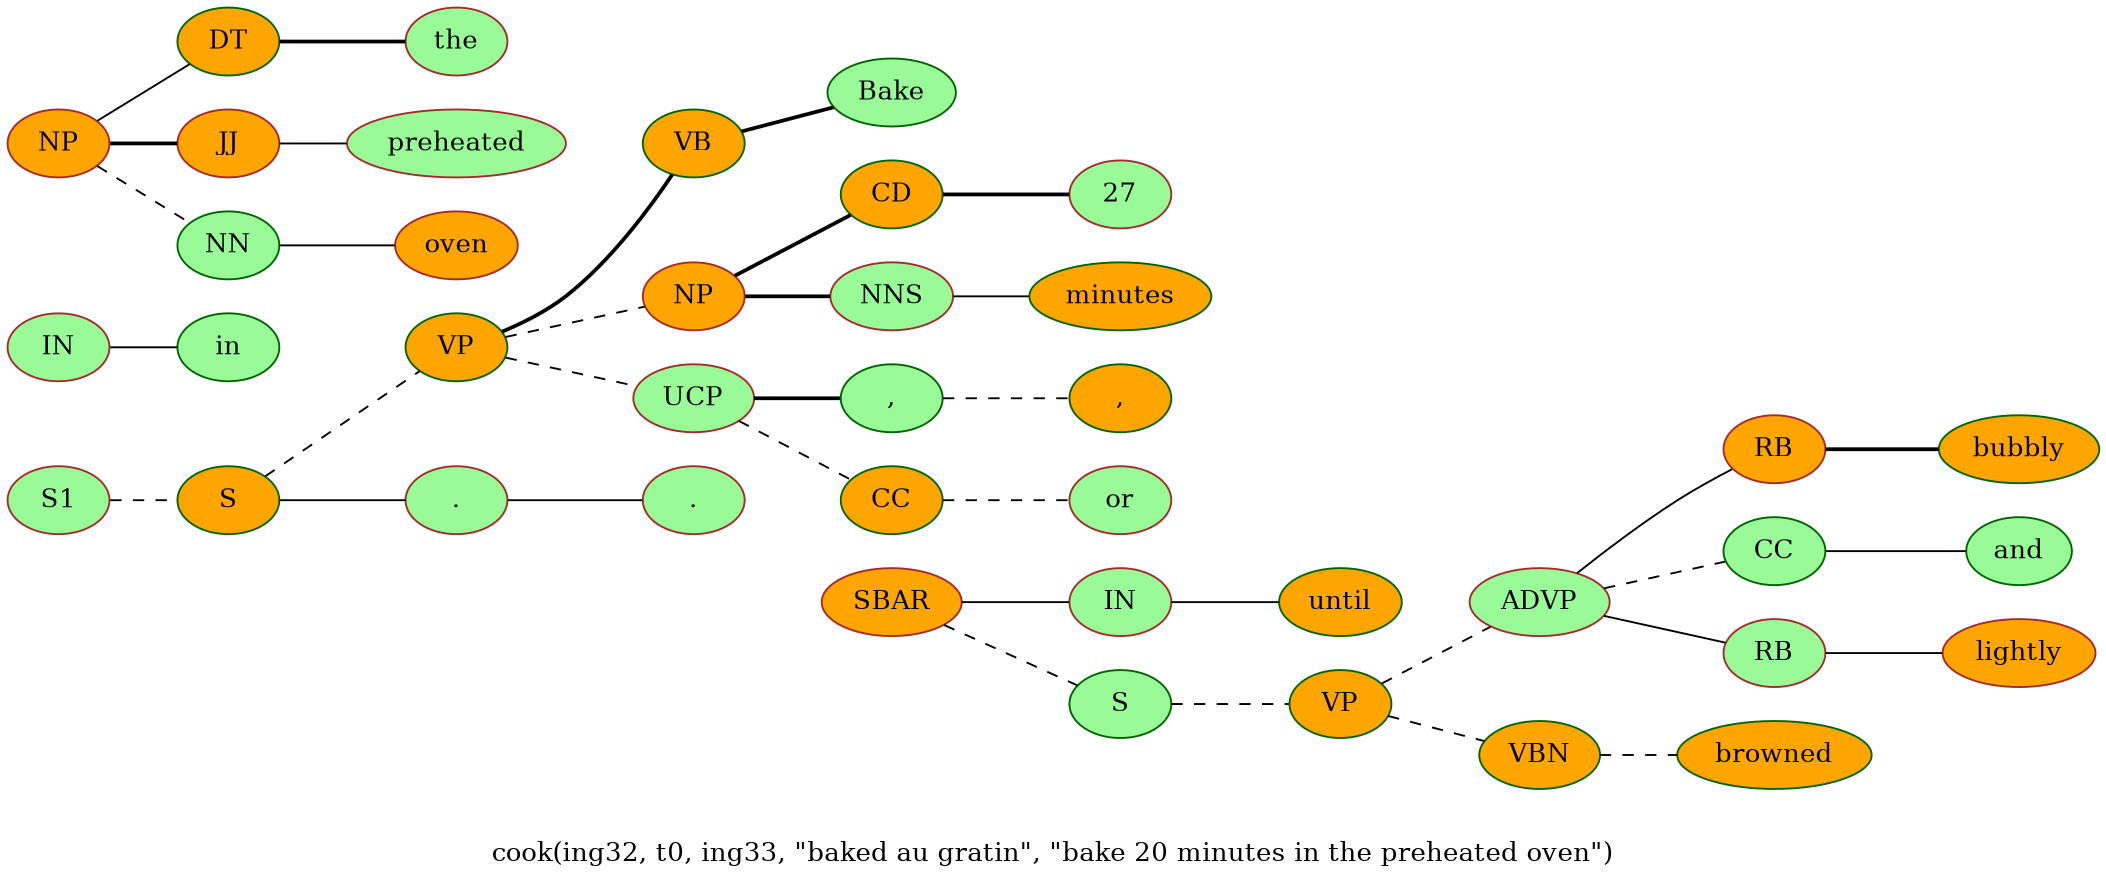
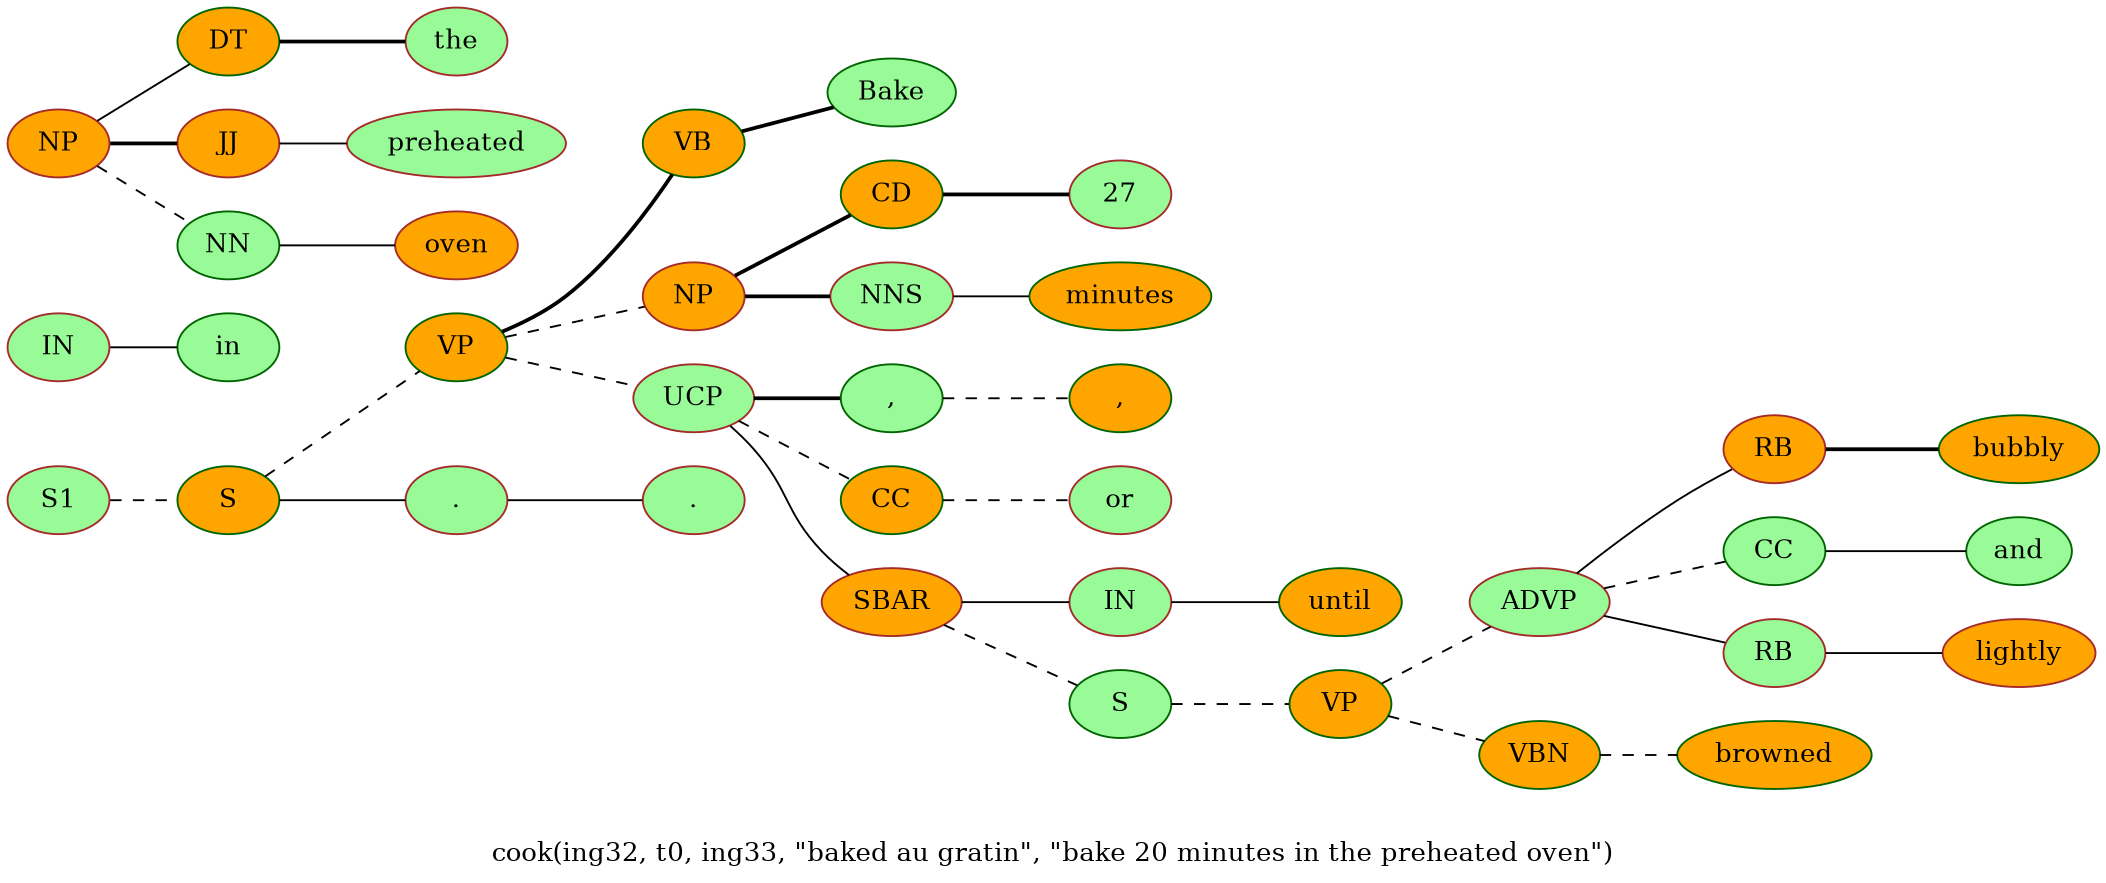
edge "UCP" -- "SBAR": added
